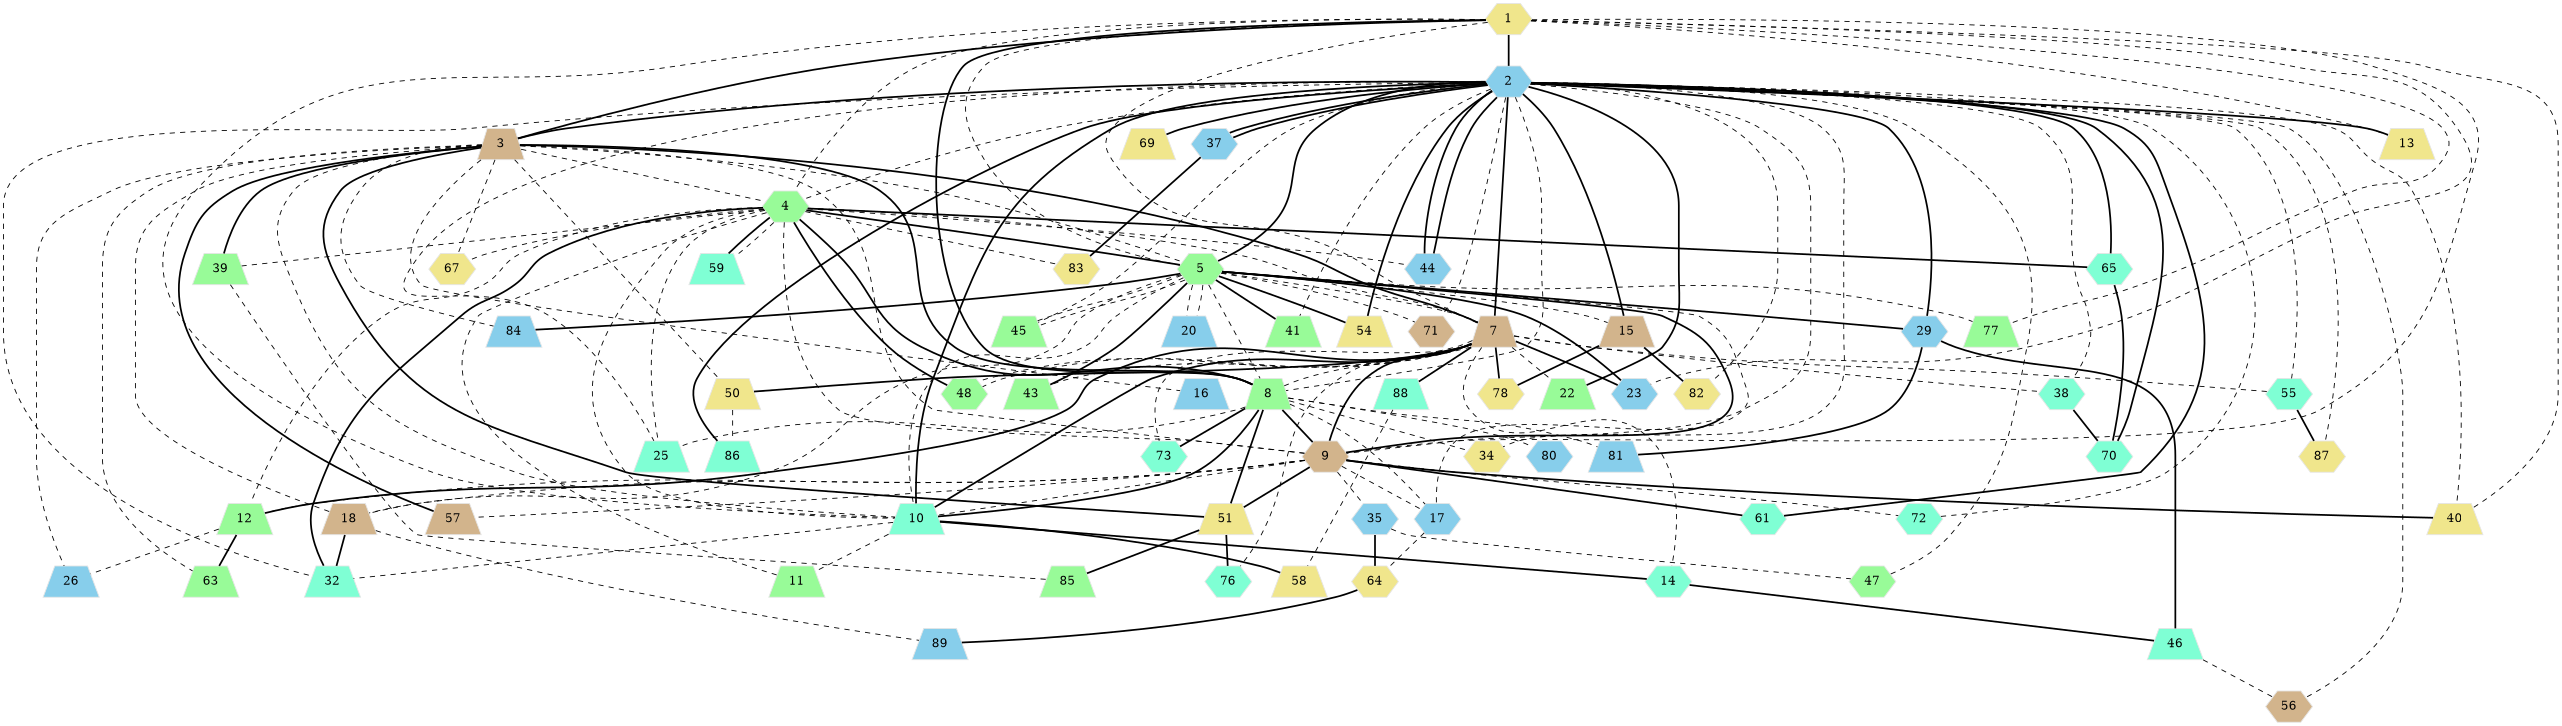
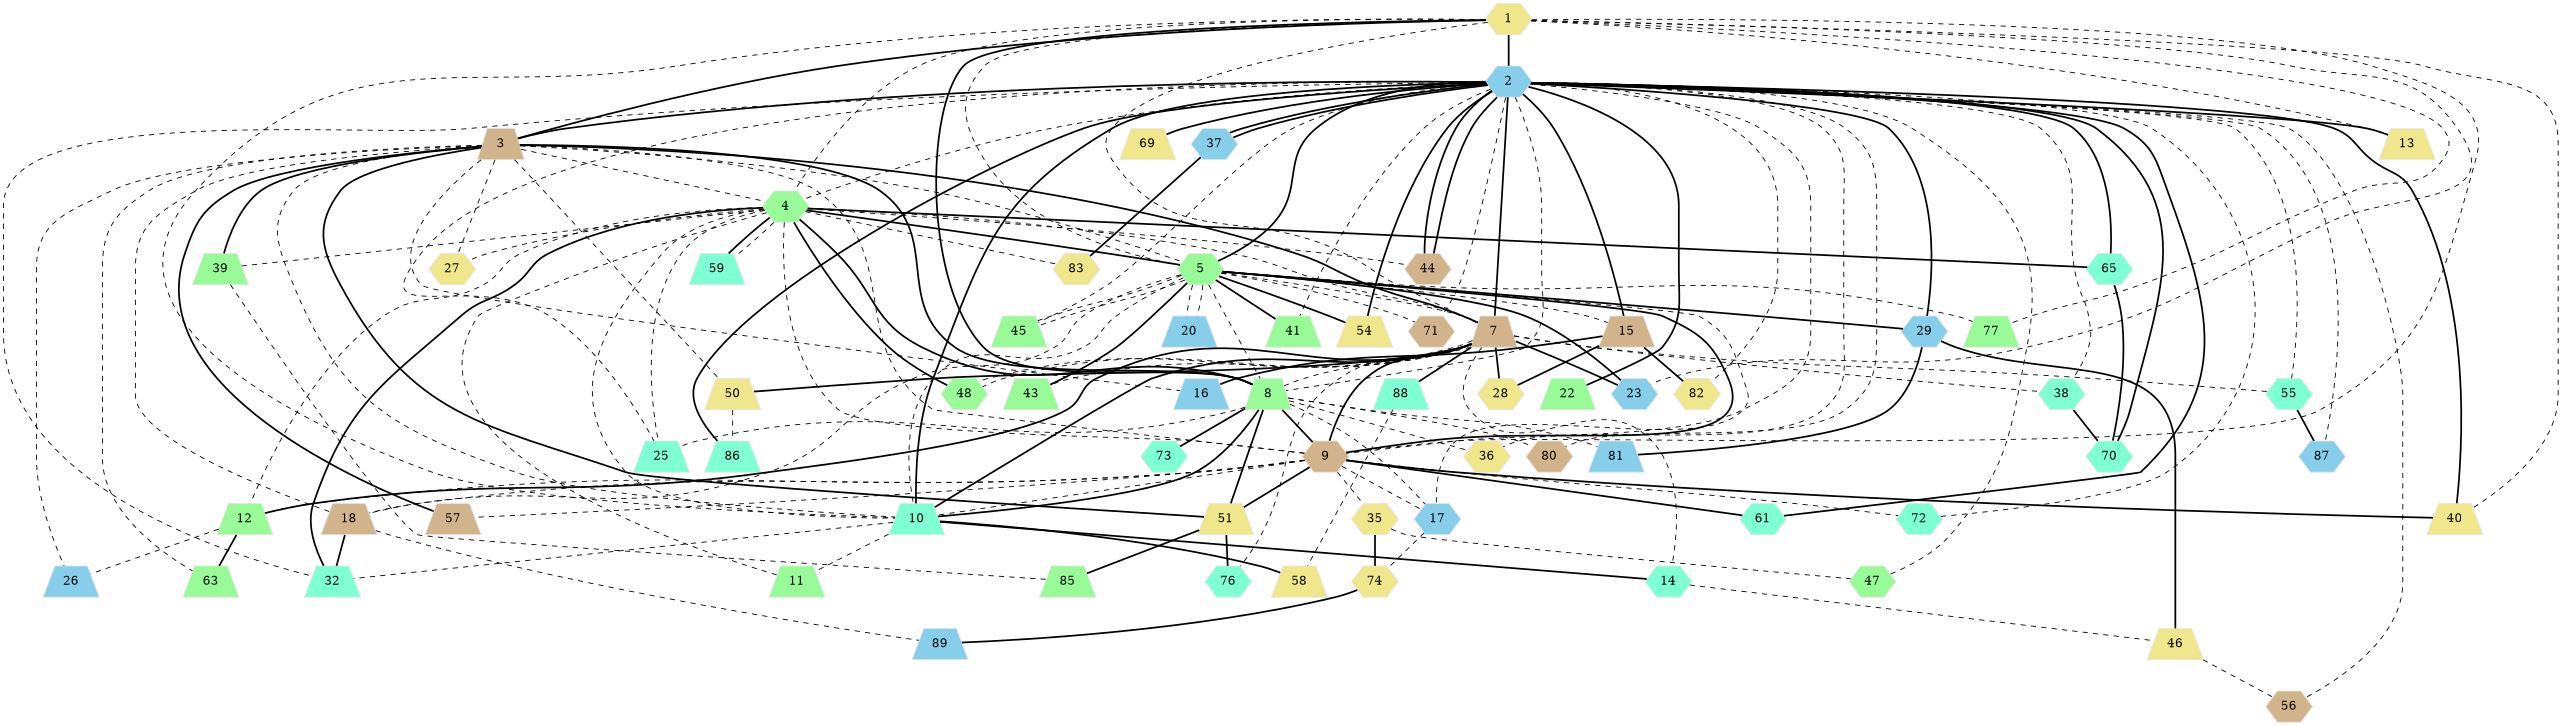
edge "2" -- "40": style dashed -> bold
edge "2" -- "80": added
node "67": label "67" -> "27"
node "44": fillcolor skyblue -> tan
node "84": removed
edge "15" -- "16": added
edge "7" -- "73": removed
edge "7" -- "22": removed
node "78": label "78" -> "28"
node "34": label "34" -> "36"
node "80": fillcolor skyblue -> tan
node "87": fillcolor khaki -> skyblue
node "35": fillcolor skyblue -> khaki
node "64": label "64" -> "74"
edge "14" -- "46": style bold -> dashed
node "46": fillcolor aquamarine -> khaki
